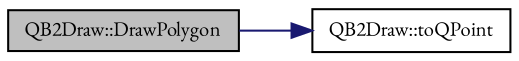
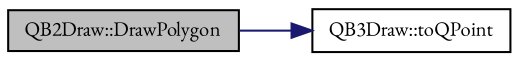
node "QB2Draw::toQPoint": label "QB2Draw::toQPoint" -> "QB3Draw::toQPoint"
